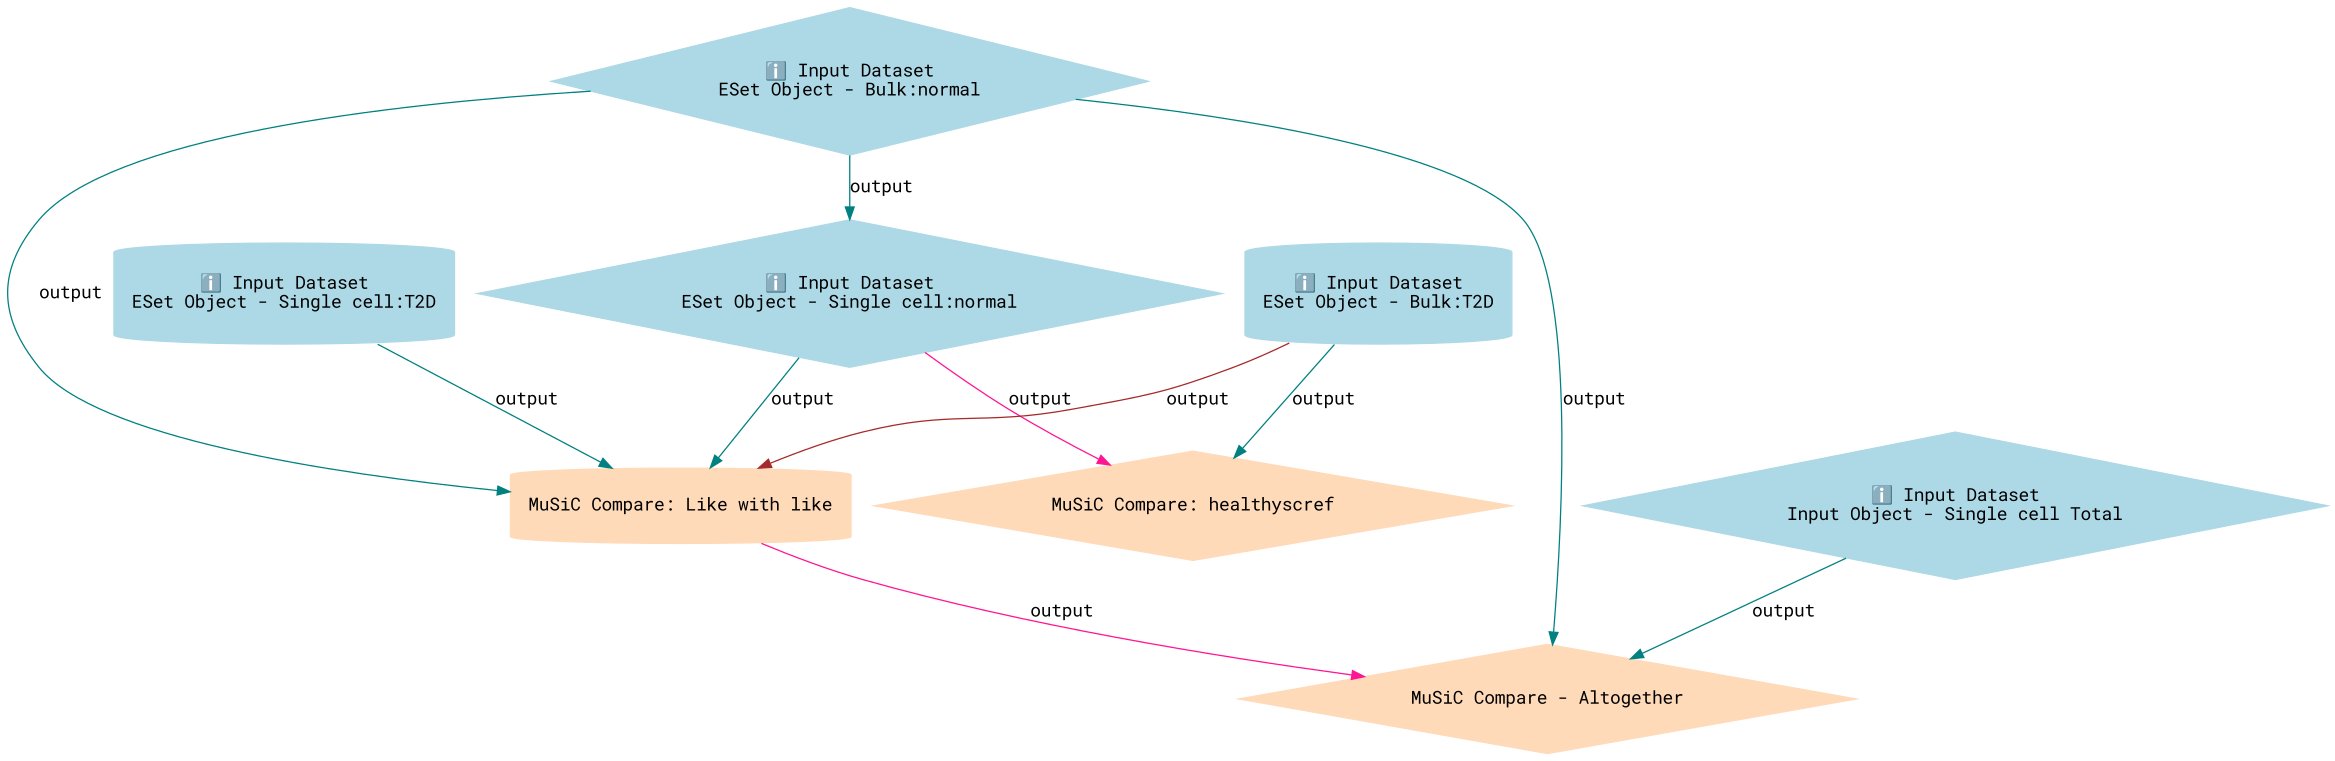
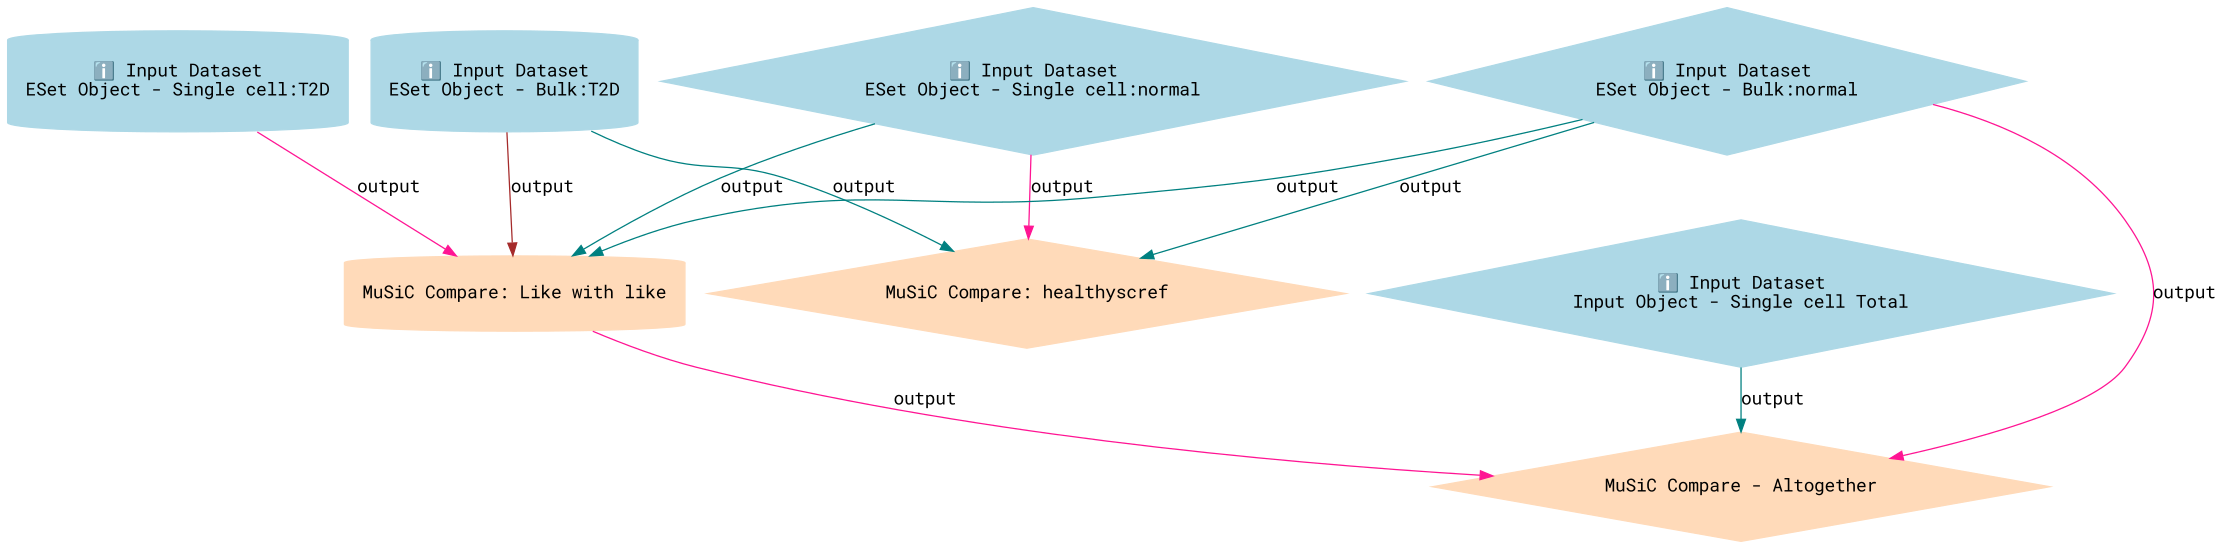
edge "ℹ️ Input Dataset ESet Object - Bulk:normal" -> "ℹ️ Input Dataset ESet Object - Single cell:normal": now "ℹ️ Input Dataset ESet Object - Bulk:normal" -> "MuSiC Compare: healthyscref"
edge "ℹ️ Input Dataset ESet Object - Bulk:normal" -> "MuSiC Compare - Altogether": color teal -> deeppink
edge "ℹ️ Input Dataset ESet Object - Single cell:T2D" -> "MuSiC Compare: Like with like": color teal -> deeppink
